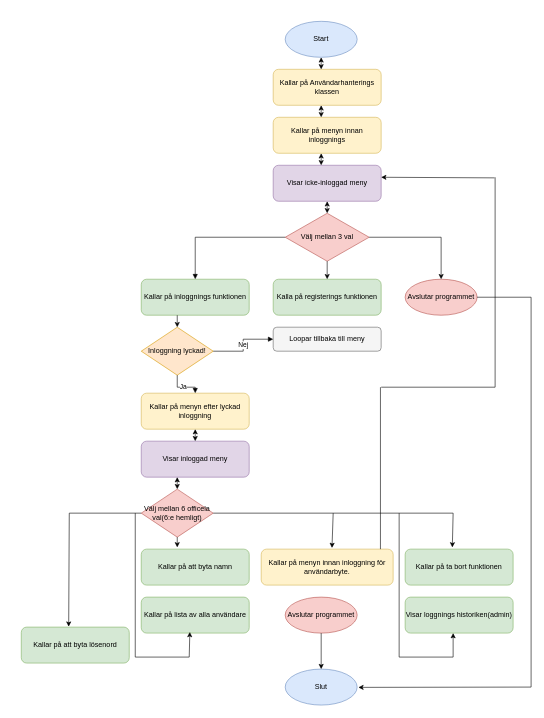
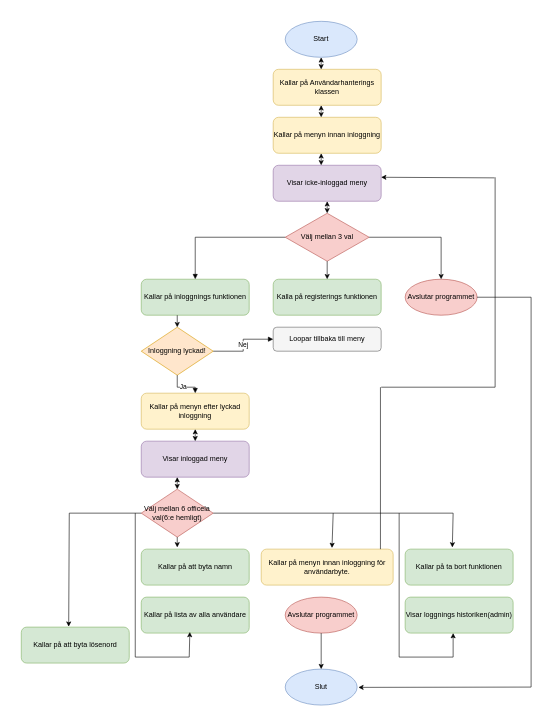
node "Kallar på menyn innan inloggnings": label "Kallar på menyn innan inloggnings" -> "Kallar på menyn innan inloggning"
